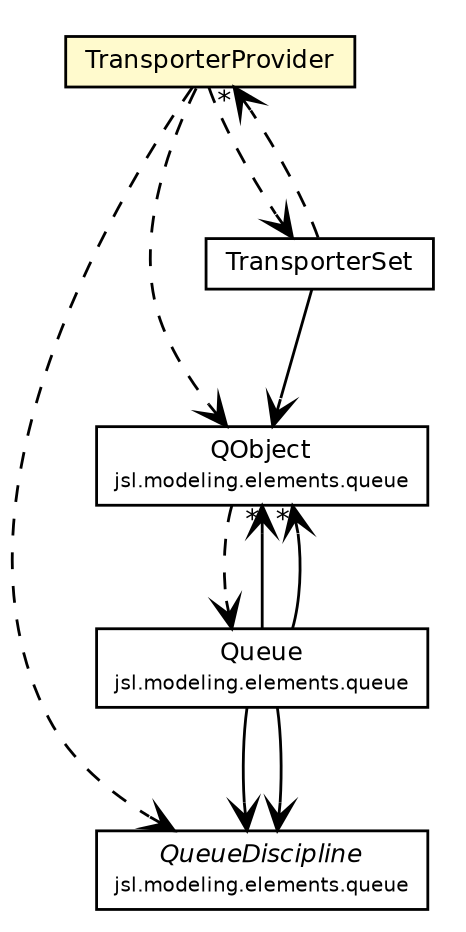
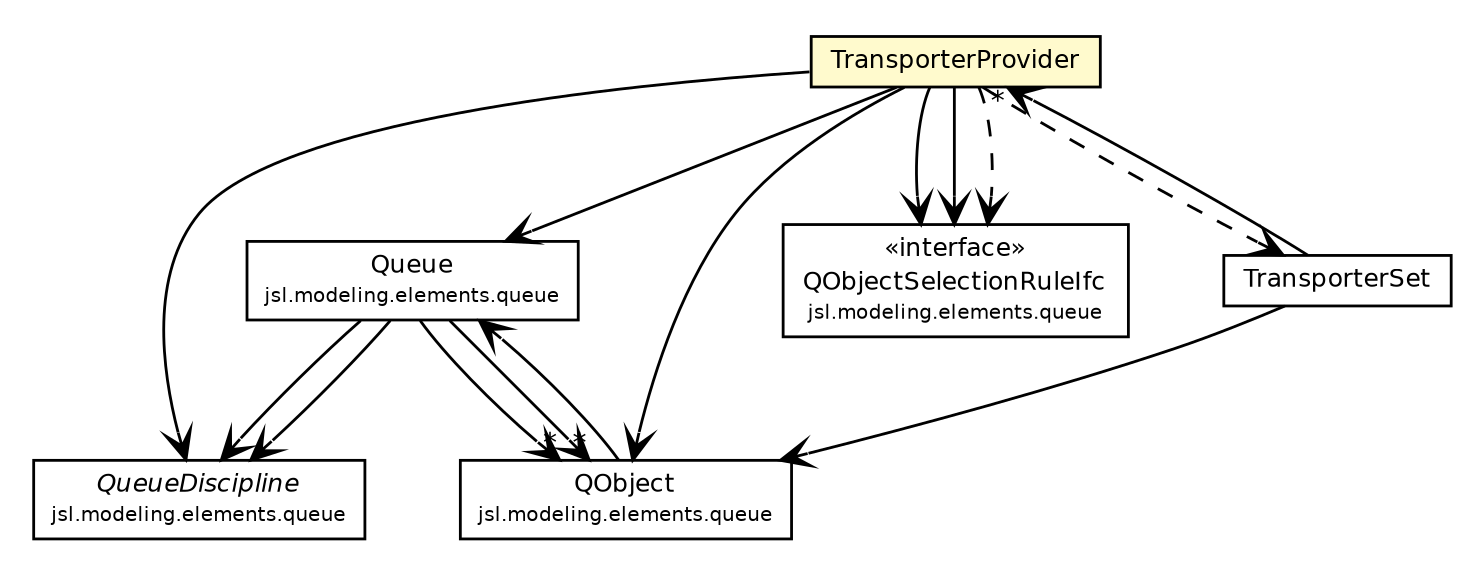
edge "TransporterProvider" -> "Queue": added
edge "TransporterSet" -> "TransporterProvider": style dashed -> solid
edge "TransporterProvider" -> "QObject": style dashed -> solid
node "QObjectSelectionRuleIfc": added
edge "TransporterProvider" -> "QueueDiscipline": style dashed -> solid
edge "QObject" -> "Queue": style dashed -> solid
